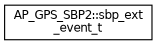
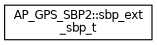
node "AP_GPS_SBP2::sbp_ext _event_t": label "AP_GPS_SBP2::sbp_ext _event_t" -> "AP_GPS_SBP2::sbp_ext _sbp_t"
